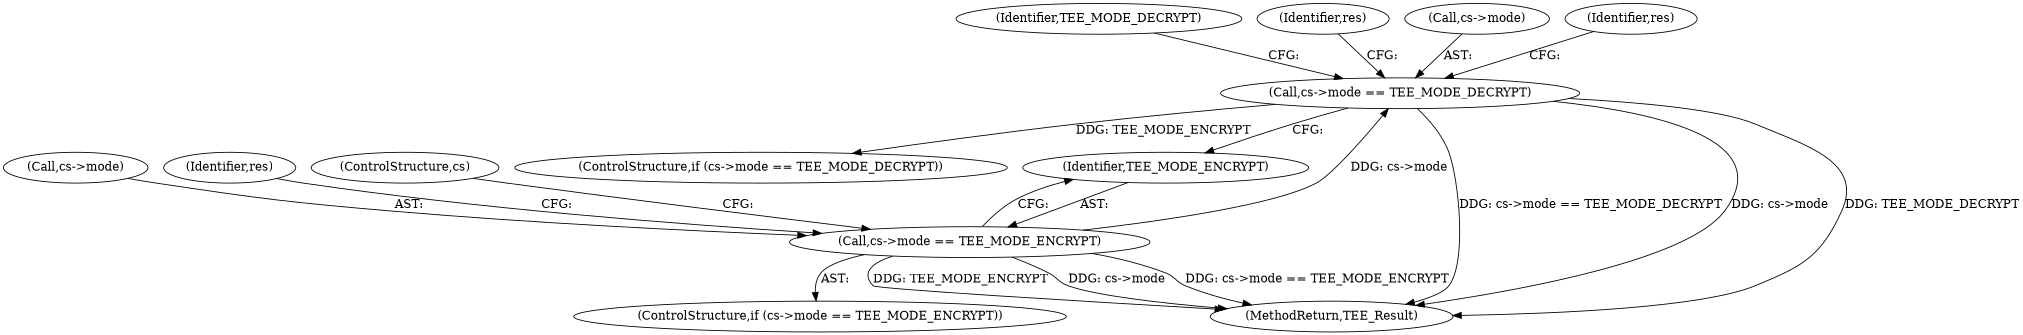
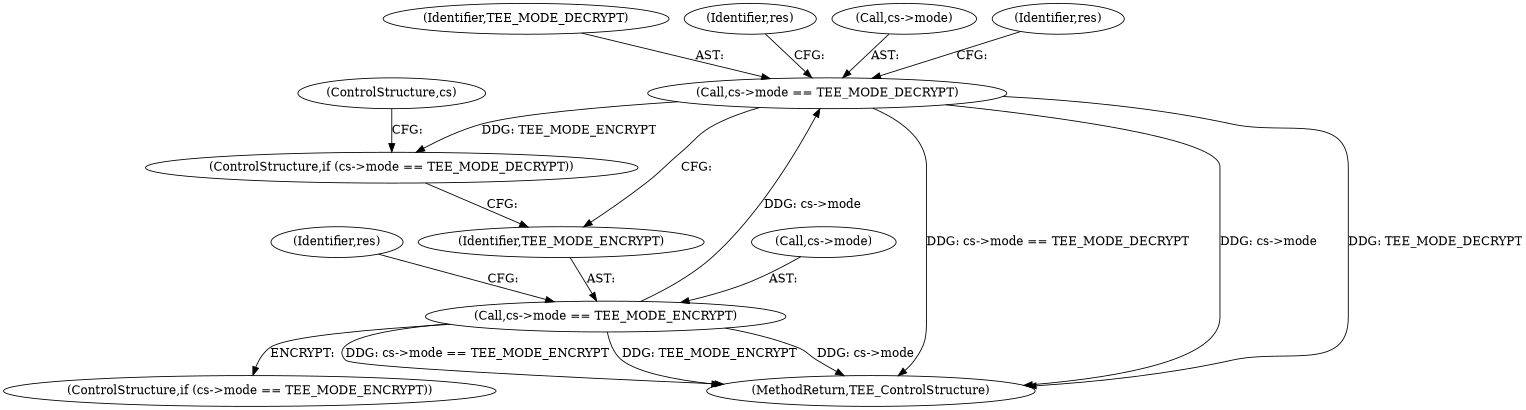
edge "(Identifier,TEE_MODE_DECRYPT)" -> "(Call,cs->mode == TEE_MODE_DECRYPT)": label "CFG: " -> "AST: "
edge "(Call,cs->mode == TEE_MODE_ENCRYPT)" -> "(Identifier,TEE_MODE_ENCRYPT)": now "(ControlStructure,if (cs->mode == TEE_MODE_DECRYPT))" -> "(Identifier,TEE_MODE_ENCRYPT)"
edge "(ControlStructure,cs)" -> "(Call,cs->mode == TEE_MODE_ENCRYPT)": now "(ControlStructure,cs)" -> "(ControlStructure,if (cs->mode == TEE_MODE_DECRYPT))"
edge "(Call,cs->mode == TEE_MODE_ENCRYPT)" -> "(ControlStructure,if (cs->mode == TEE_MODE_ENCRYPT))": label "AST: " -> "ENCRYPT: "
node "(MethodReturn,TEE_Result)": label "(MethodReturn,TEE_Result)" -> "(MethodReturn,TEE_ControlStructure)"
